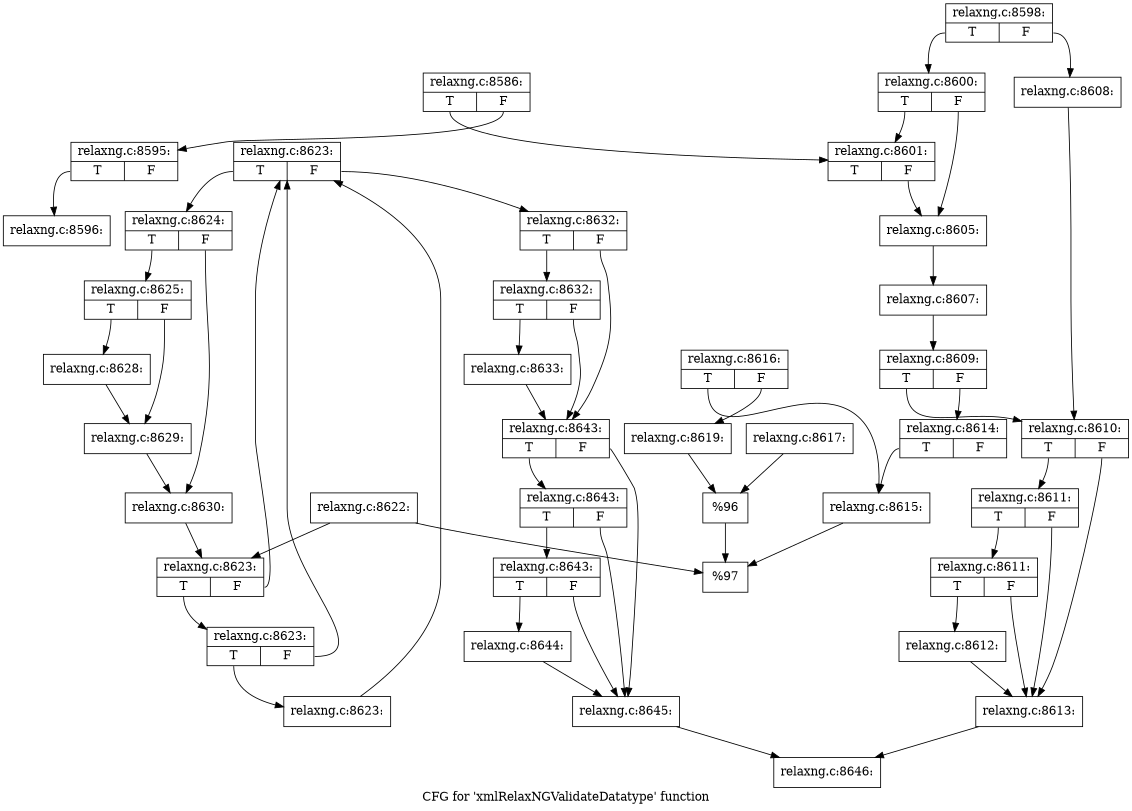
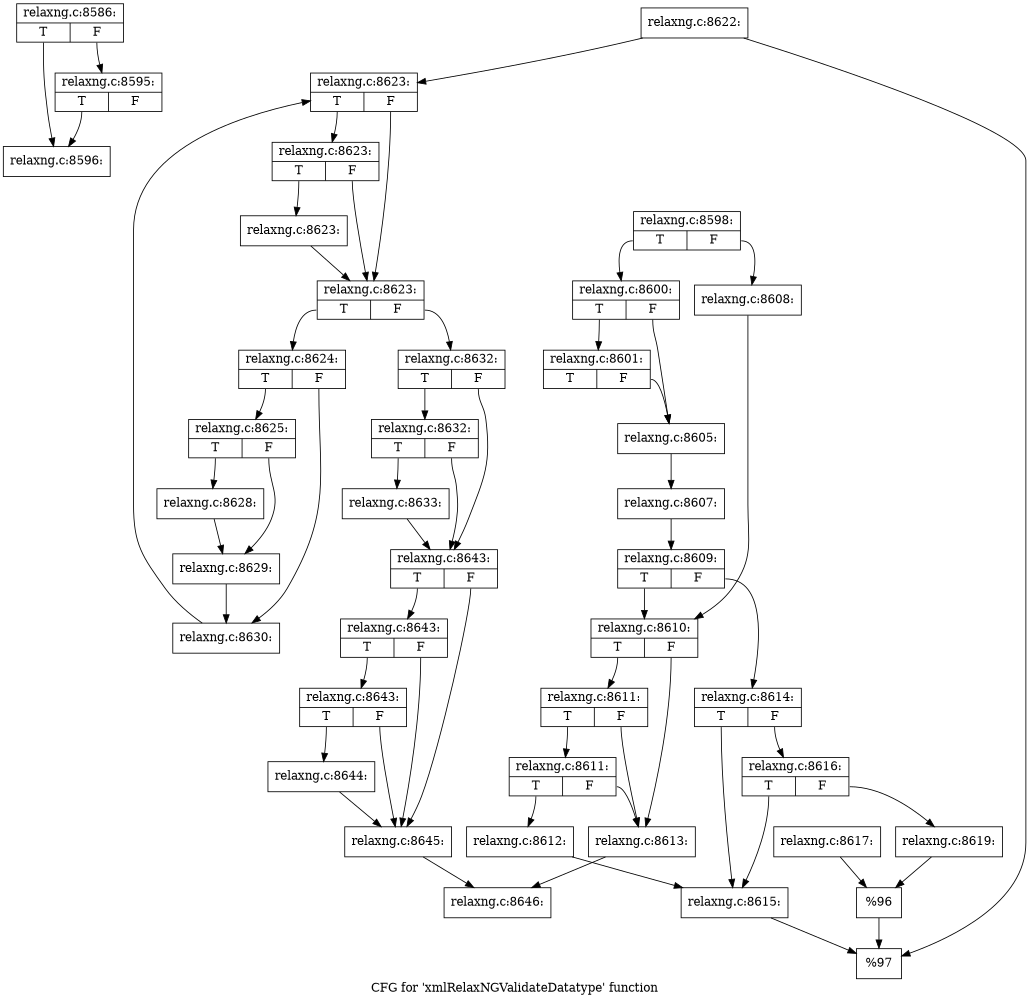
edge "relaxng.c:8586:" -> "relaxng.c:8601:": now "relaxng.c:8586:" -> "relaxng.c:8596:"
edge "relaxng.c:8612:" -> "relaxng.c:8613:": now "relaxng.c:8612:" -> "relaxng.c:8615:"
edge "relaxng.c:8614:" -> "relaxng.c:8616:": added
